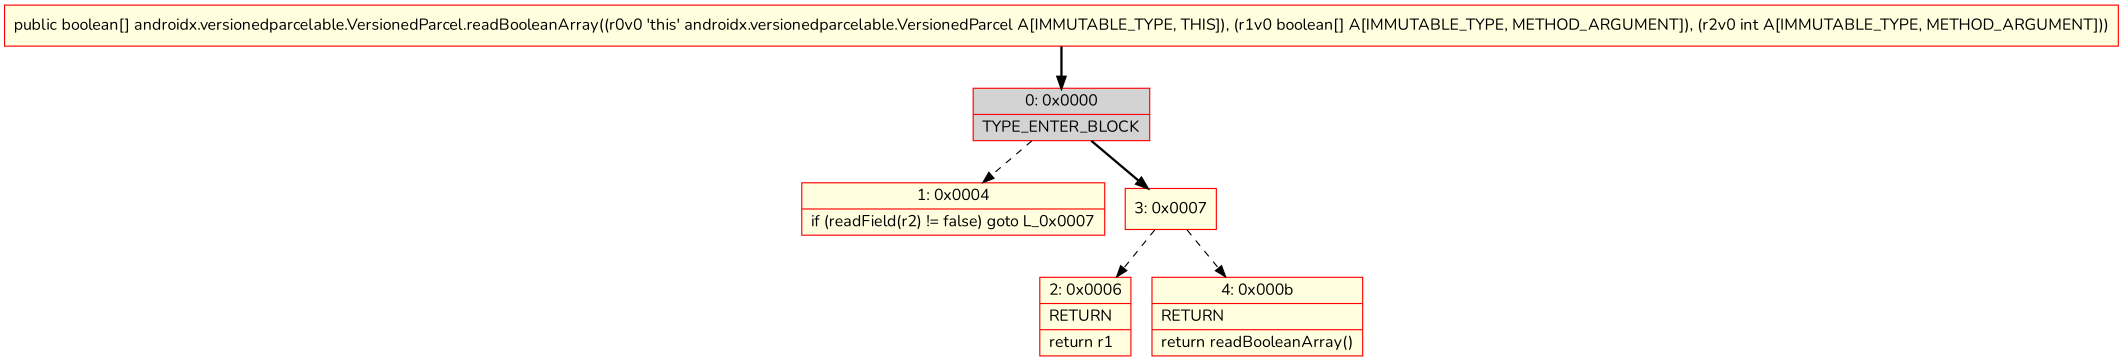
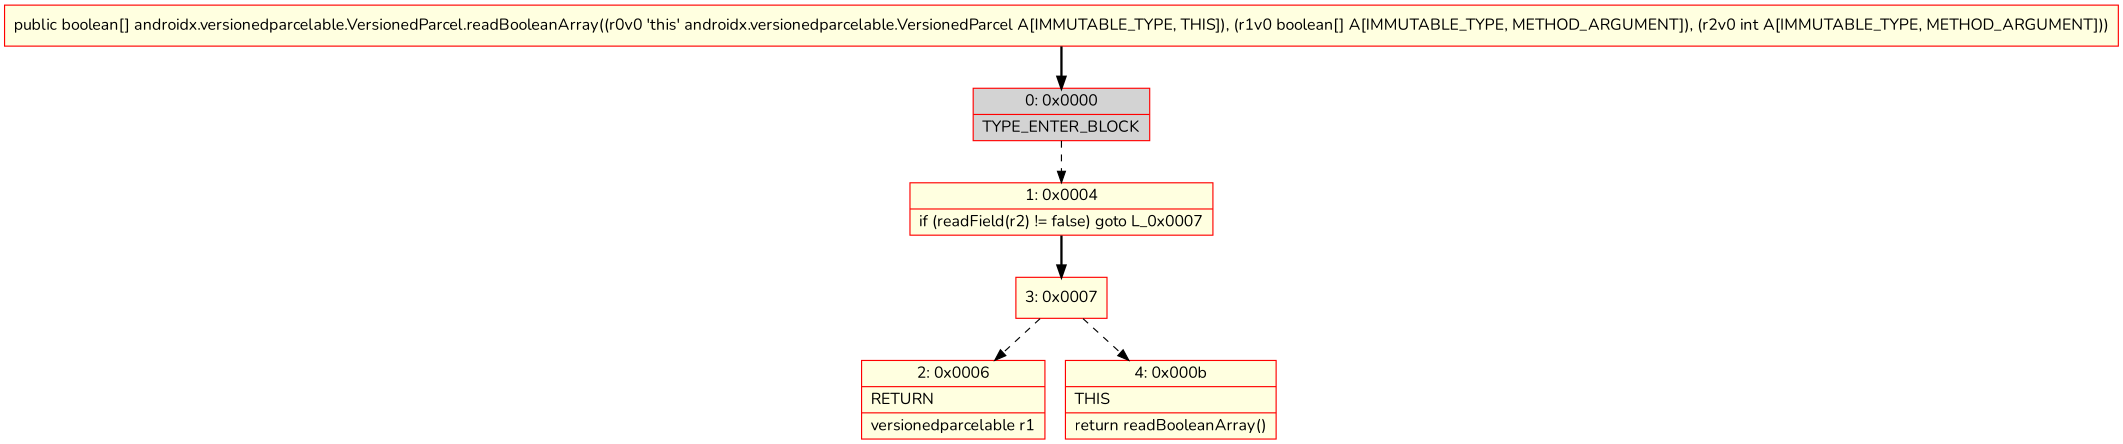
edge "0: 0x0000" -> "3: 0x0007": now "1: 0x0004" -> "3: 0x0007"
node "4: 0x000b": text "RETURN" -> "THIS"
node "2: 0x0006": text "return r1" -> "versionedparcelable r1"
